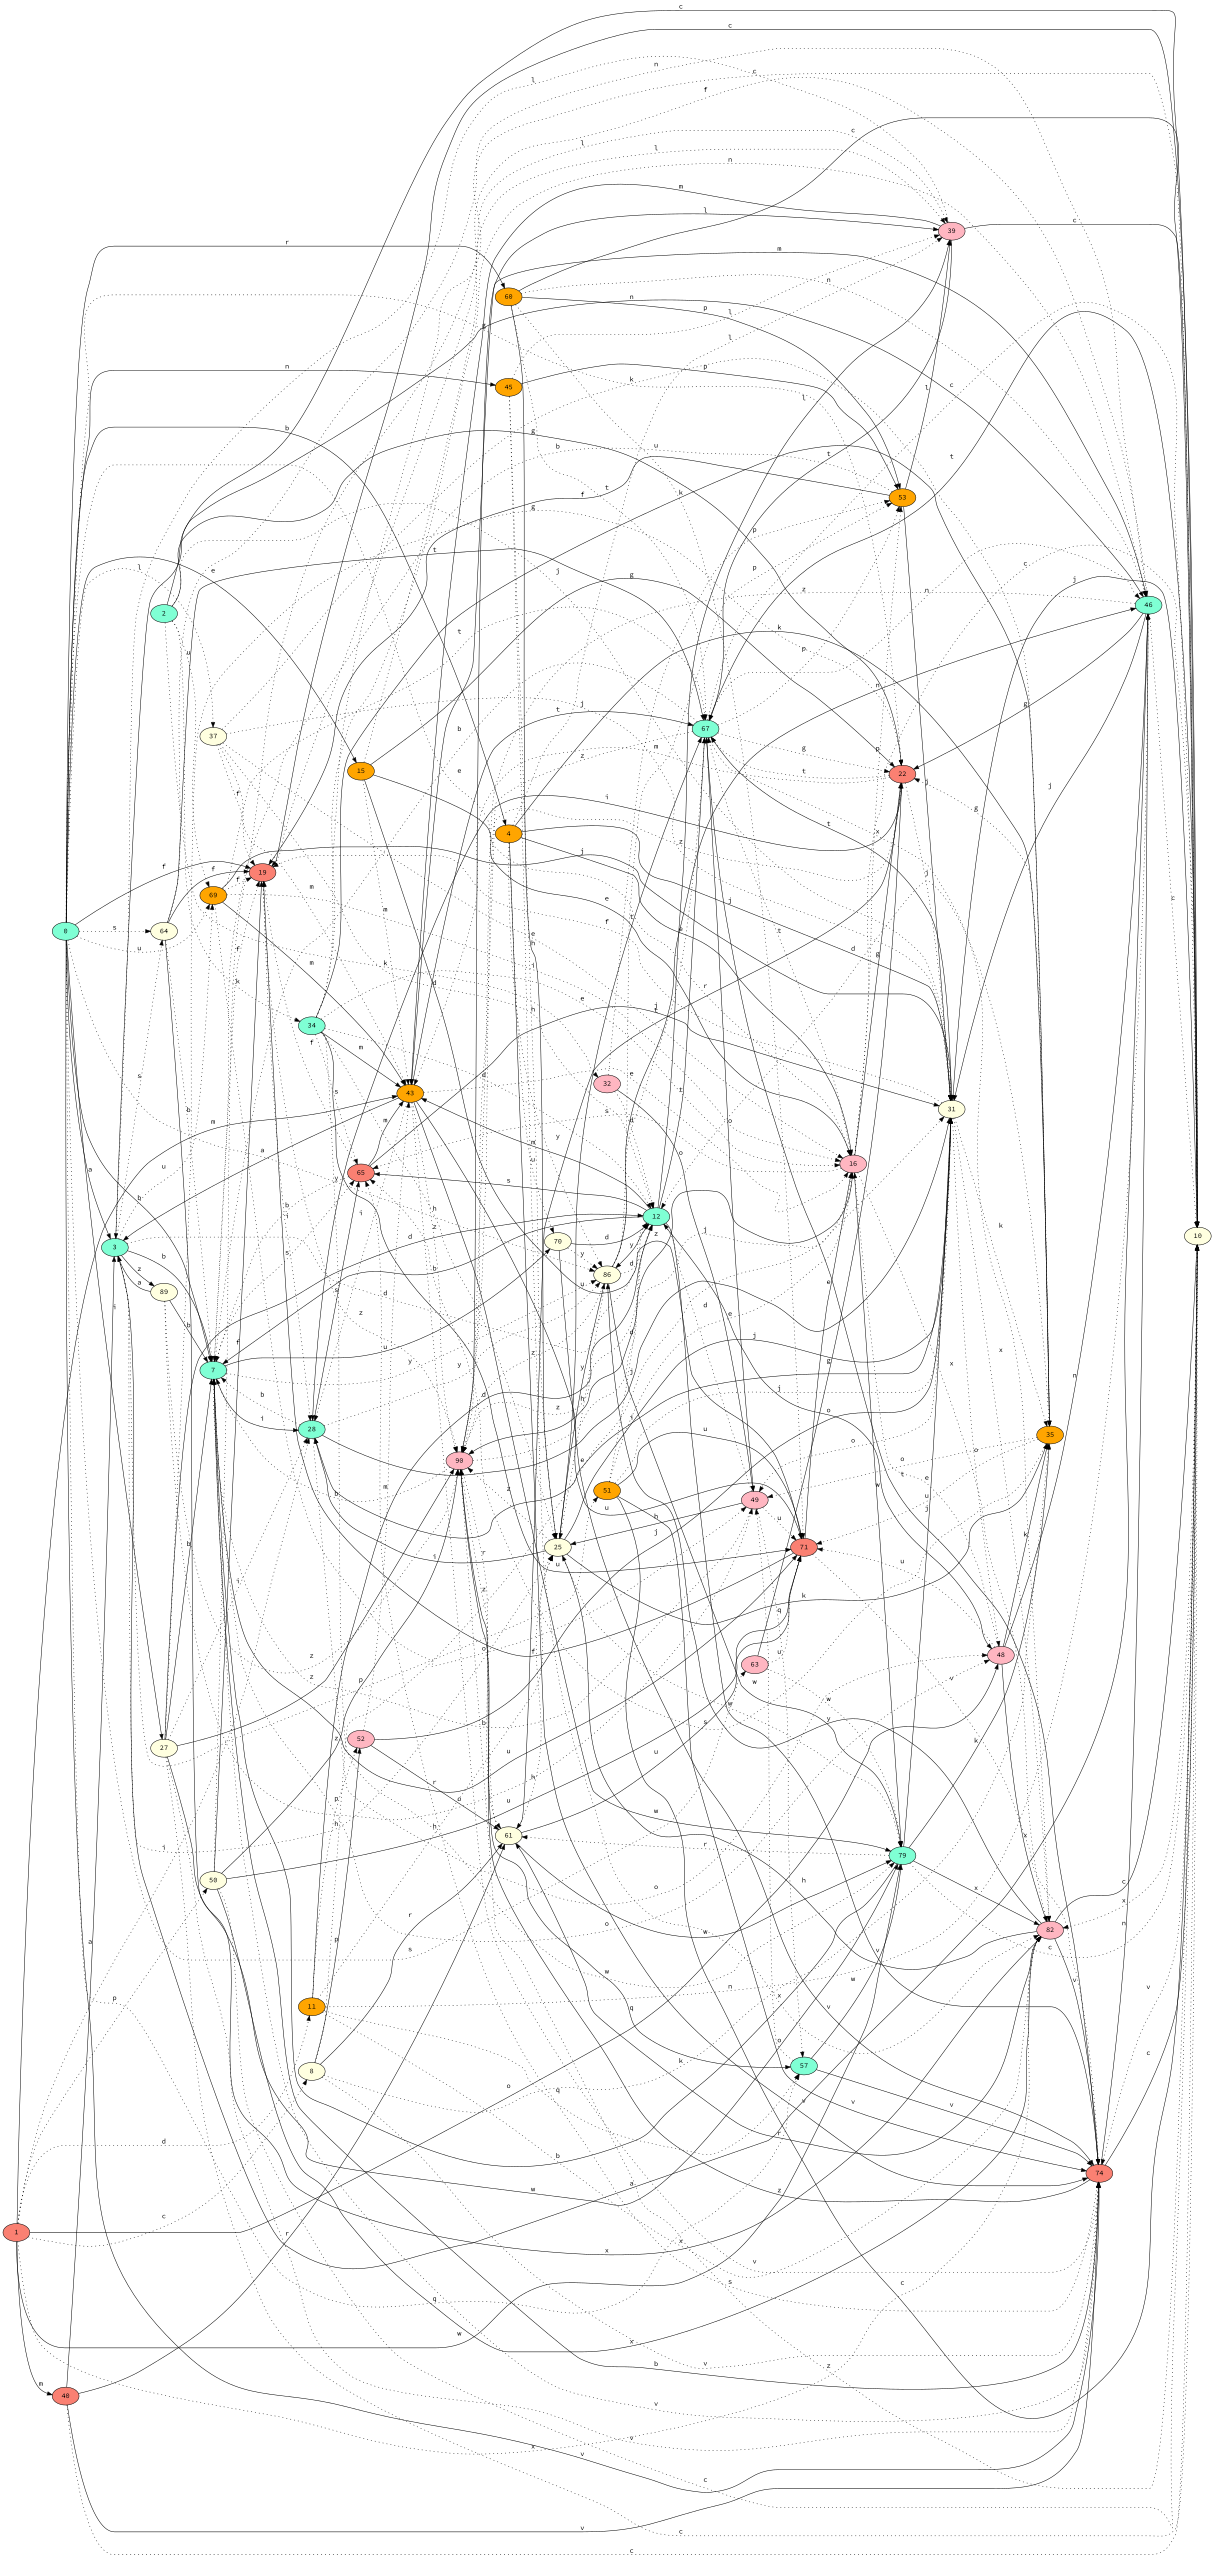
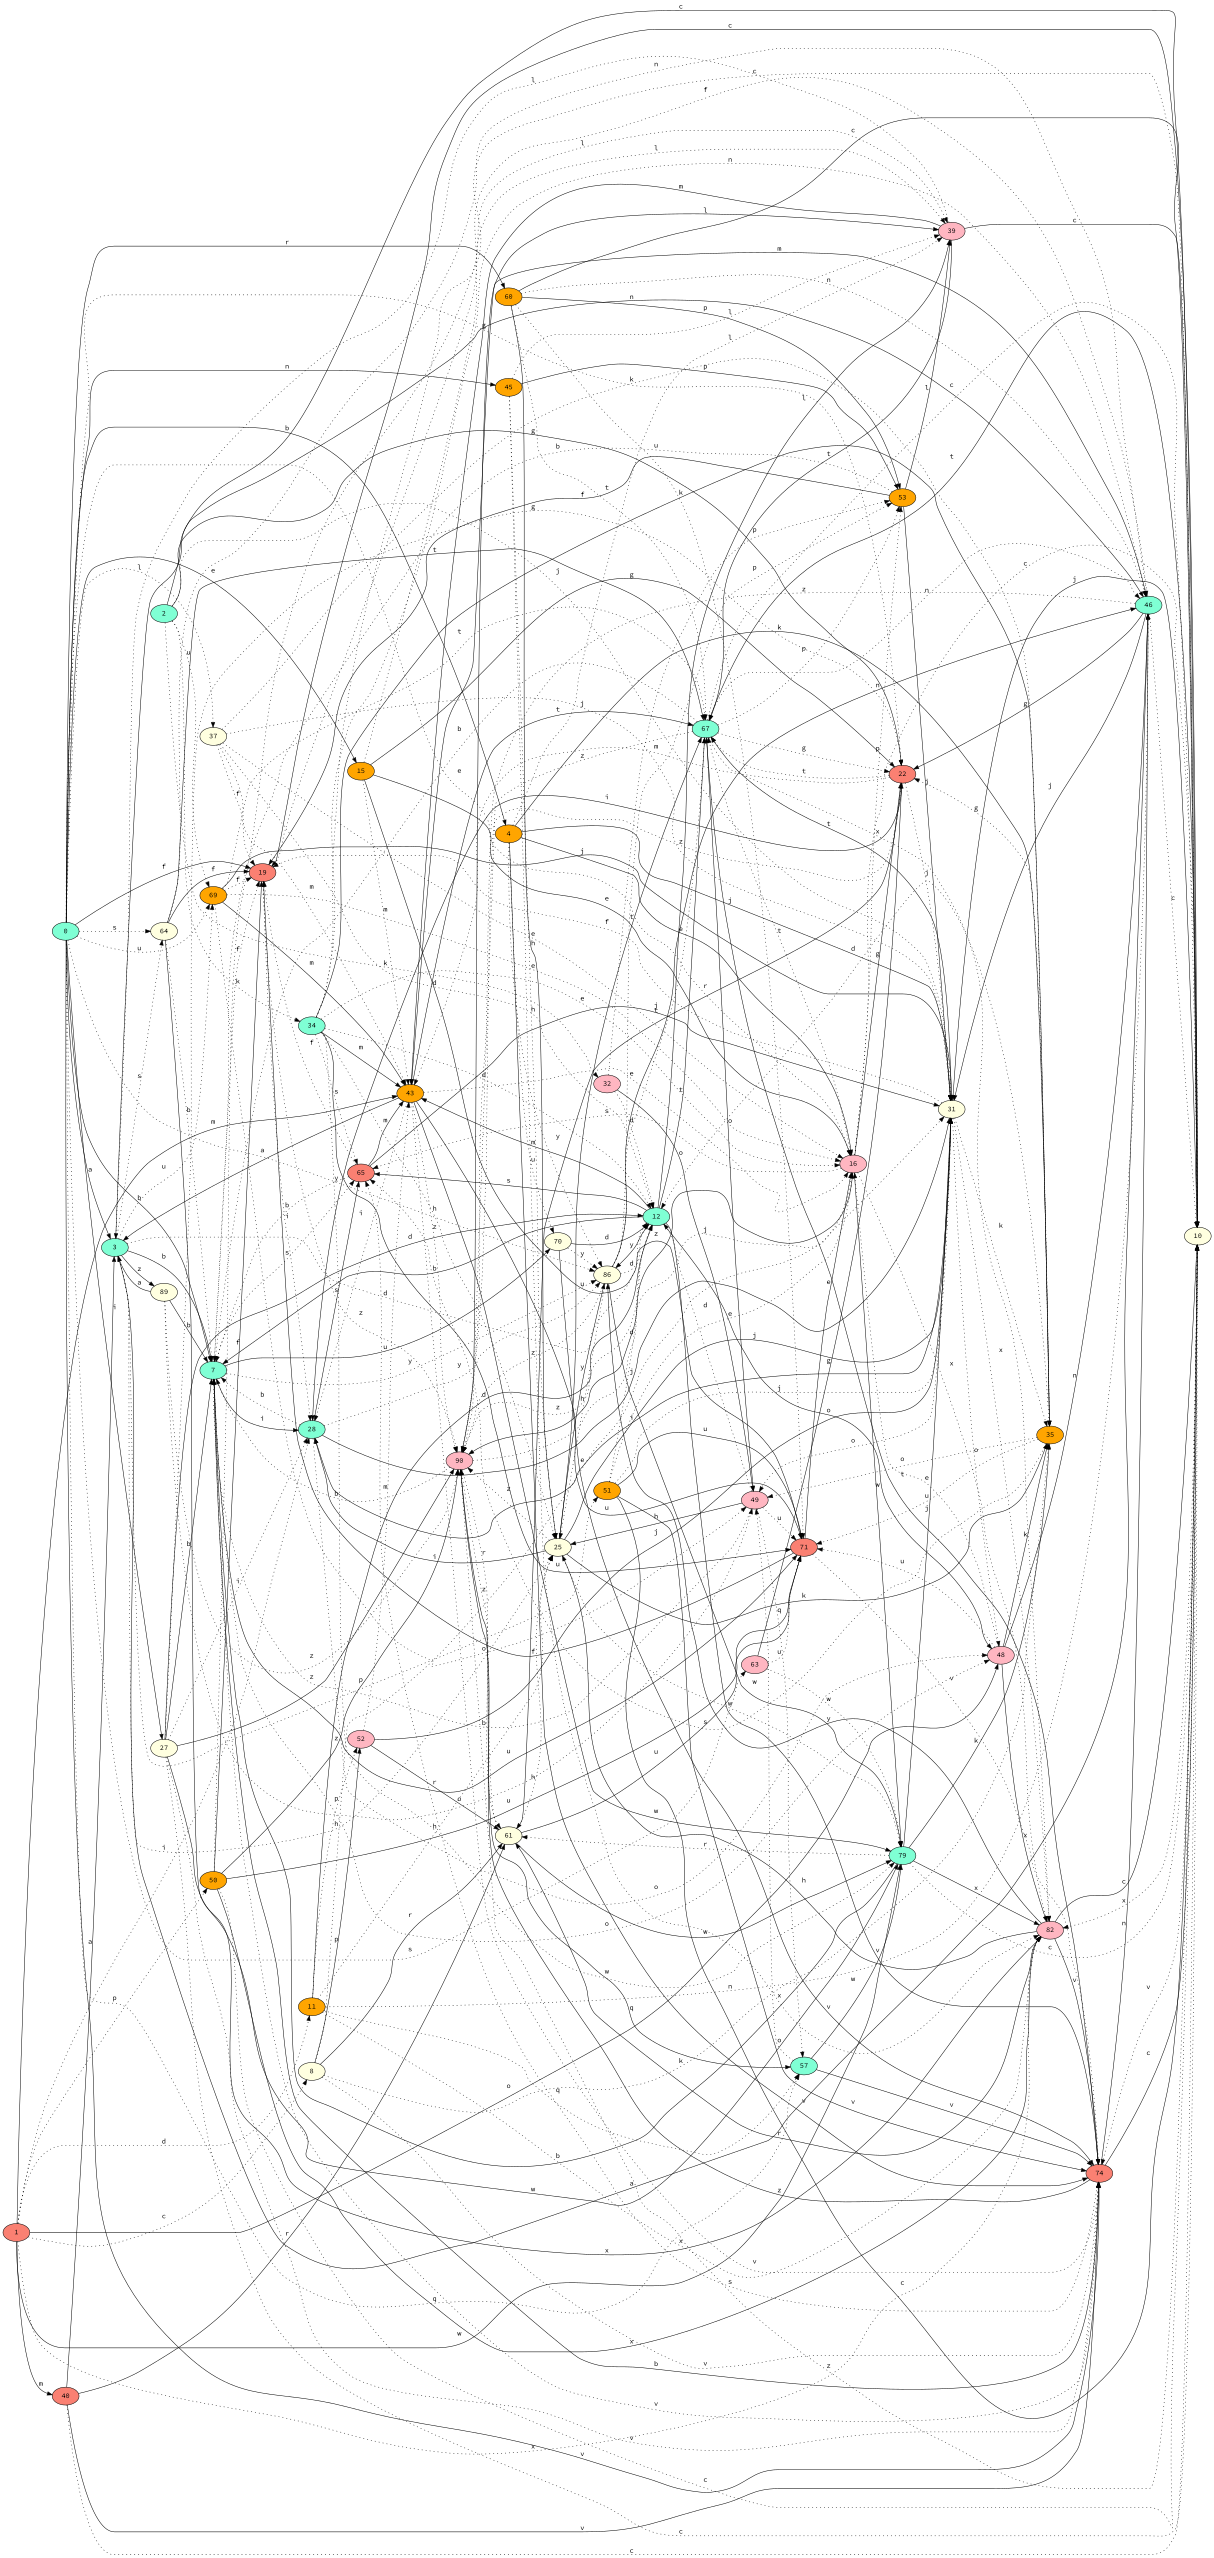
edge "69" -> "16": label "i" -> "e"
node "50": fillcolor lightyellow -> orange
